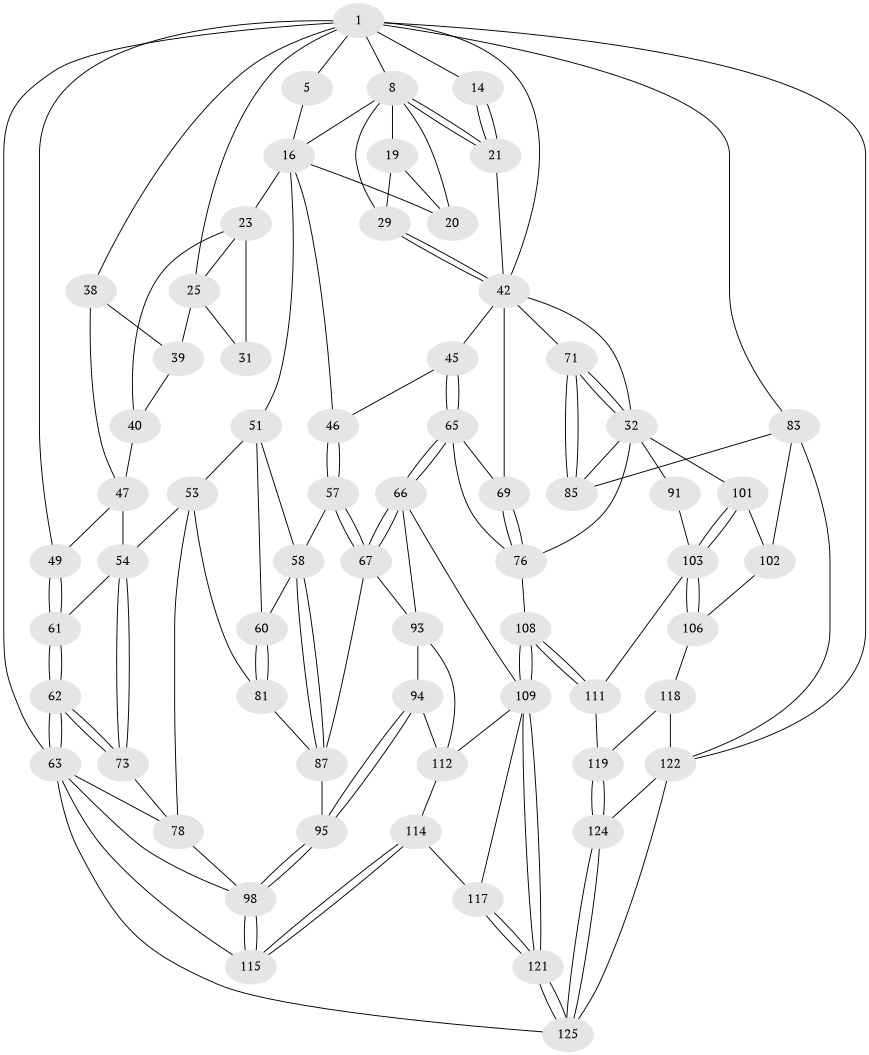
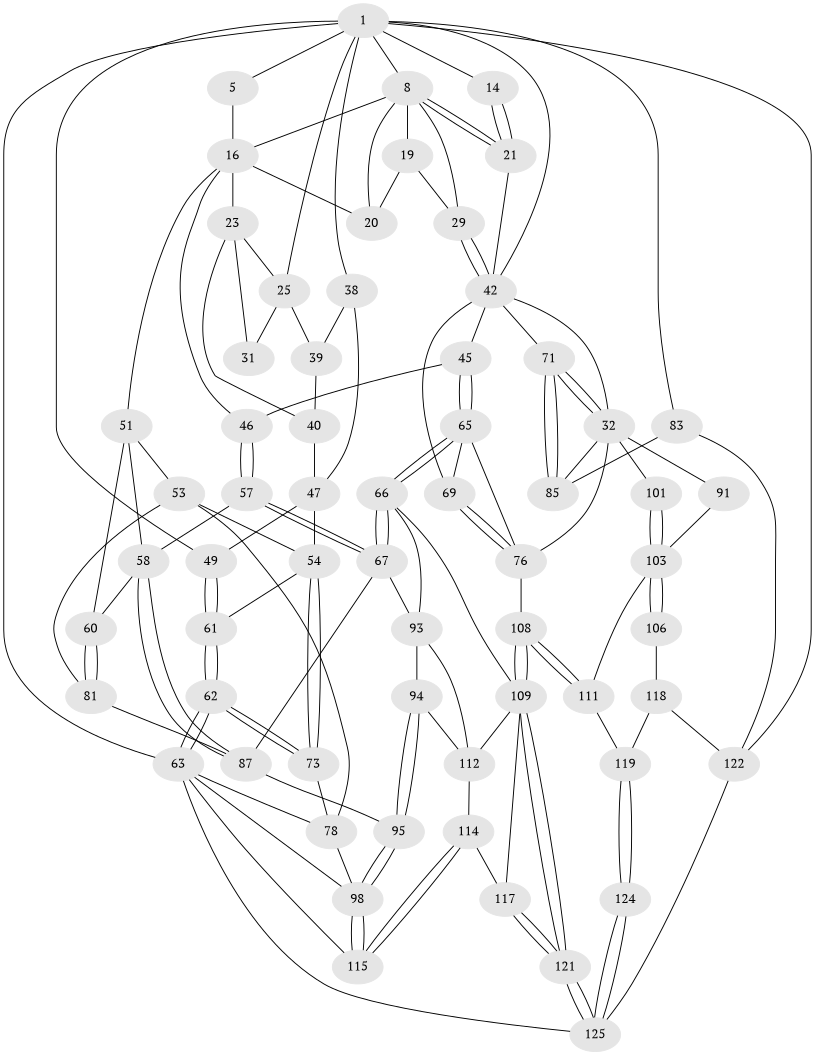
node "102": removed
edge "122" -- "124": removed
